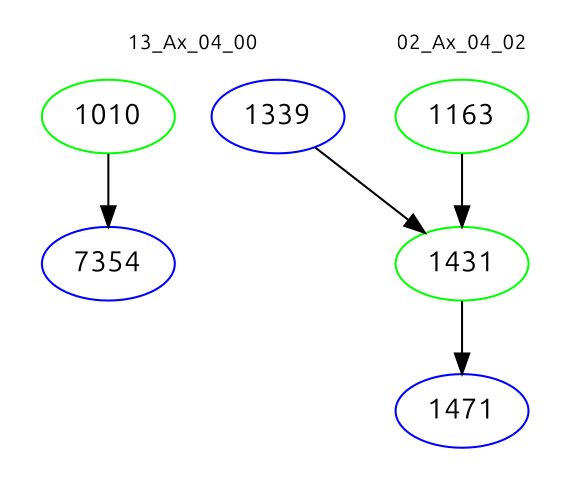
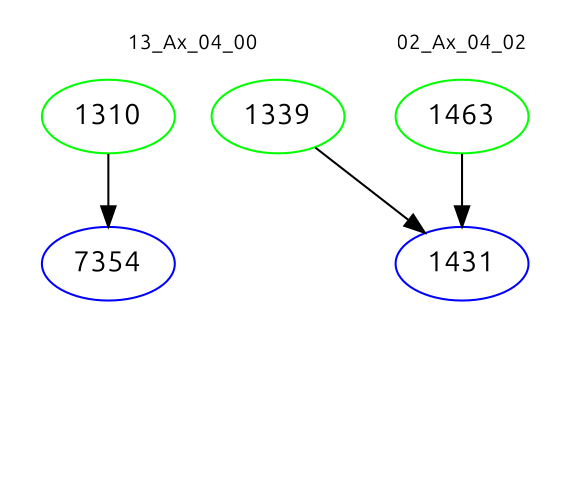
node "1010": label "1010" -> "1310"
node "1339": color blue -> green
node "1163": label "1163" -> "1463"
node "1431": color green -> blue
node "1471": removed
